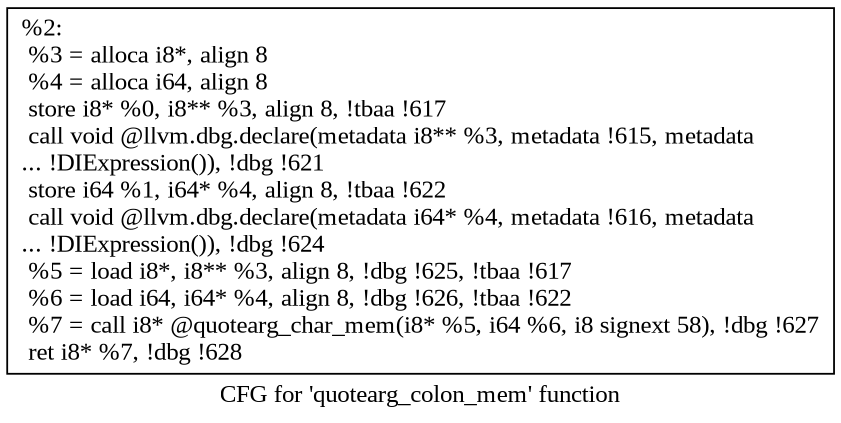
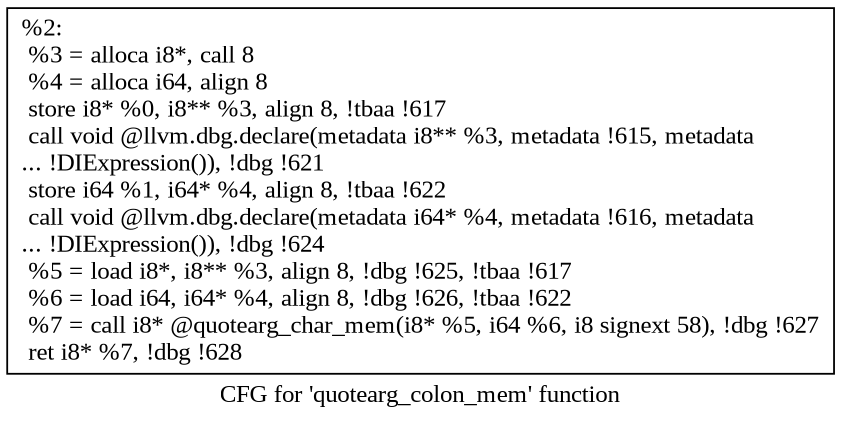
node "%2:": text "%3 = alloca i8*, align 8" -> "%3 = alloca i8*, call 8"
